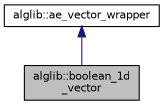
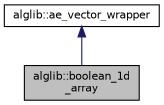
node "alglib::boolean_1d _vector": label "alglib::boolean_1d _vector" -> "alglib::boolean_1d _array"
